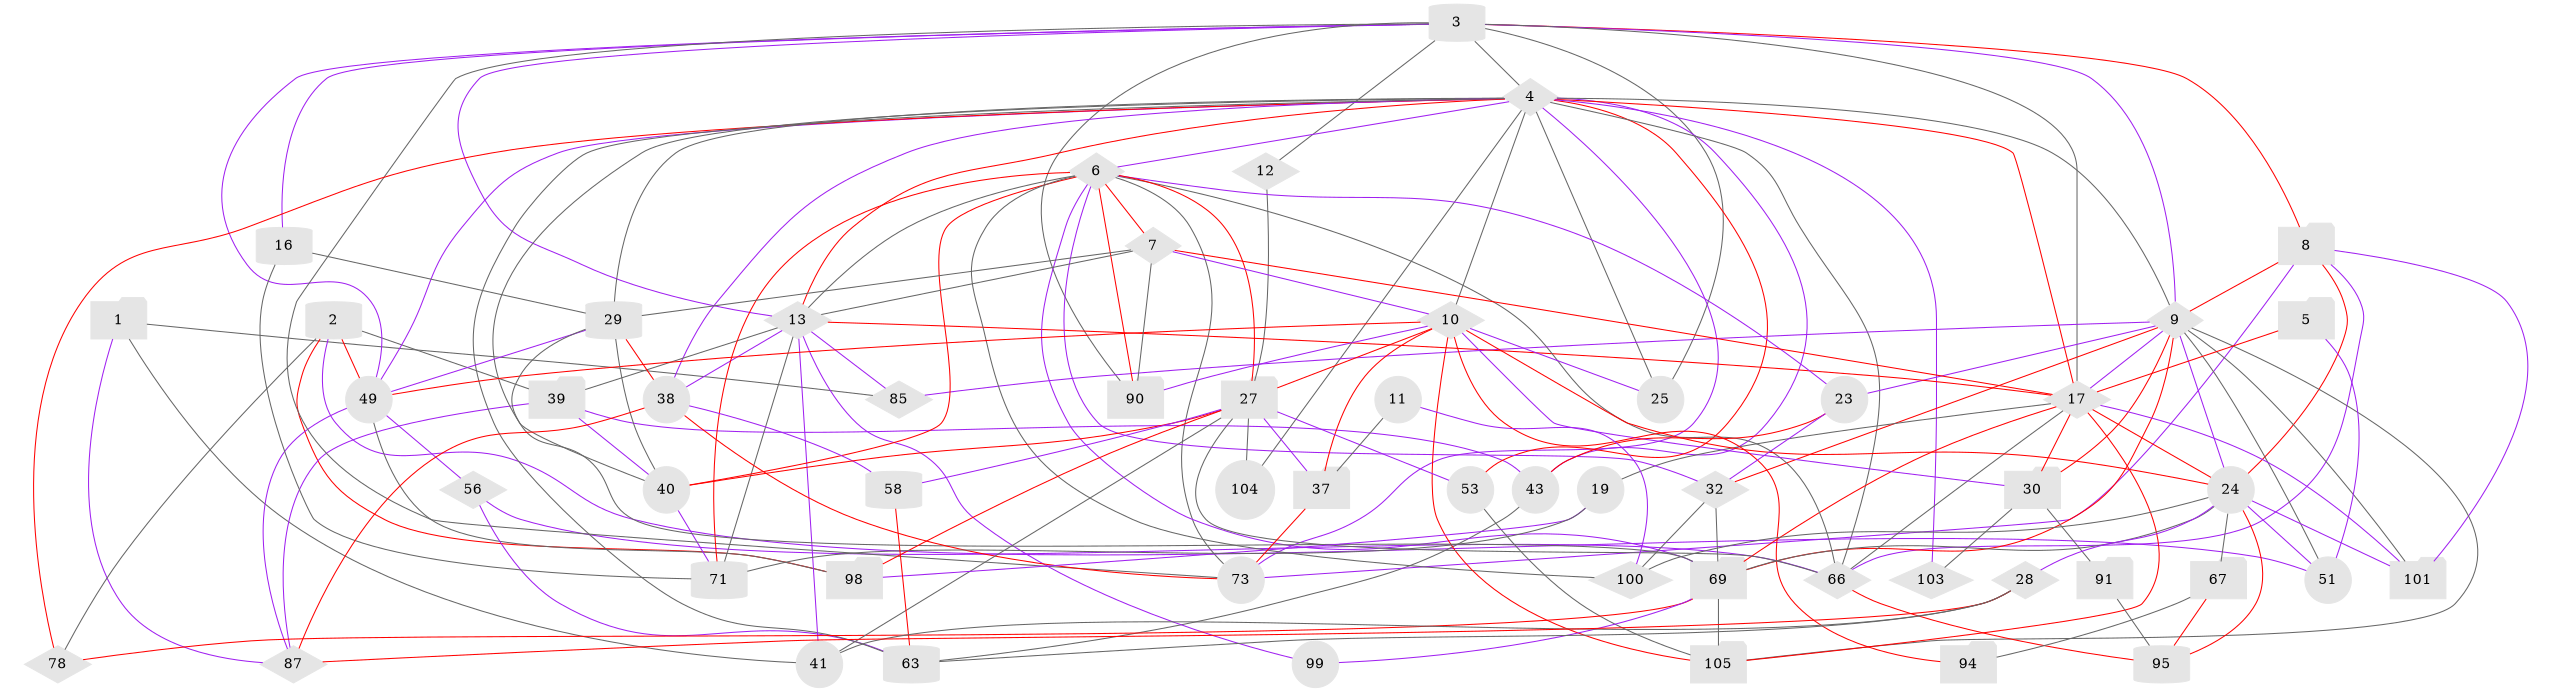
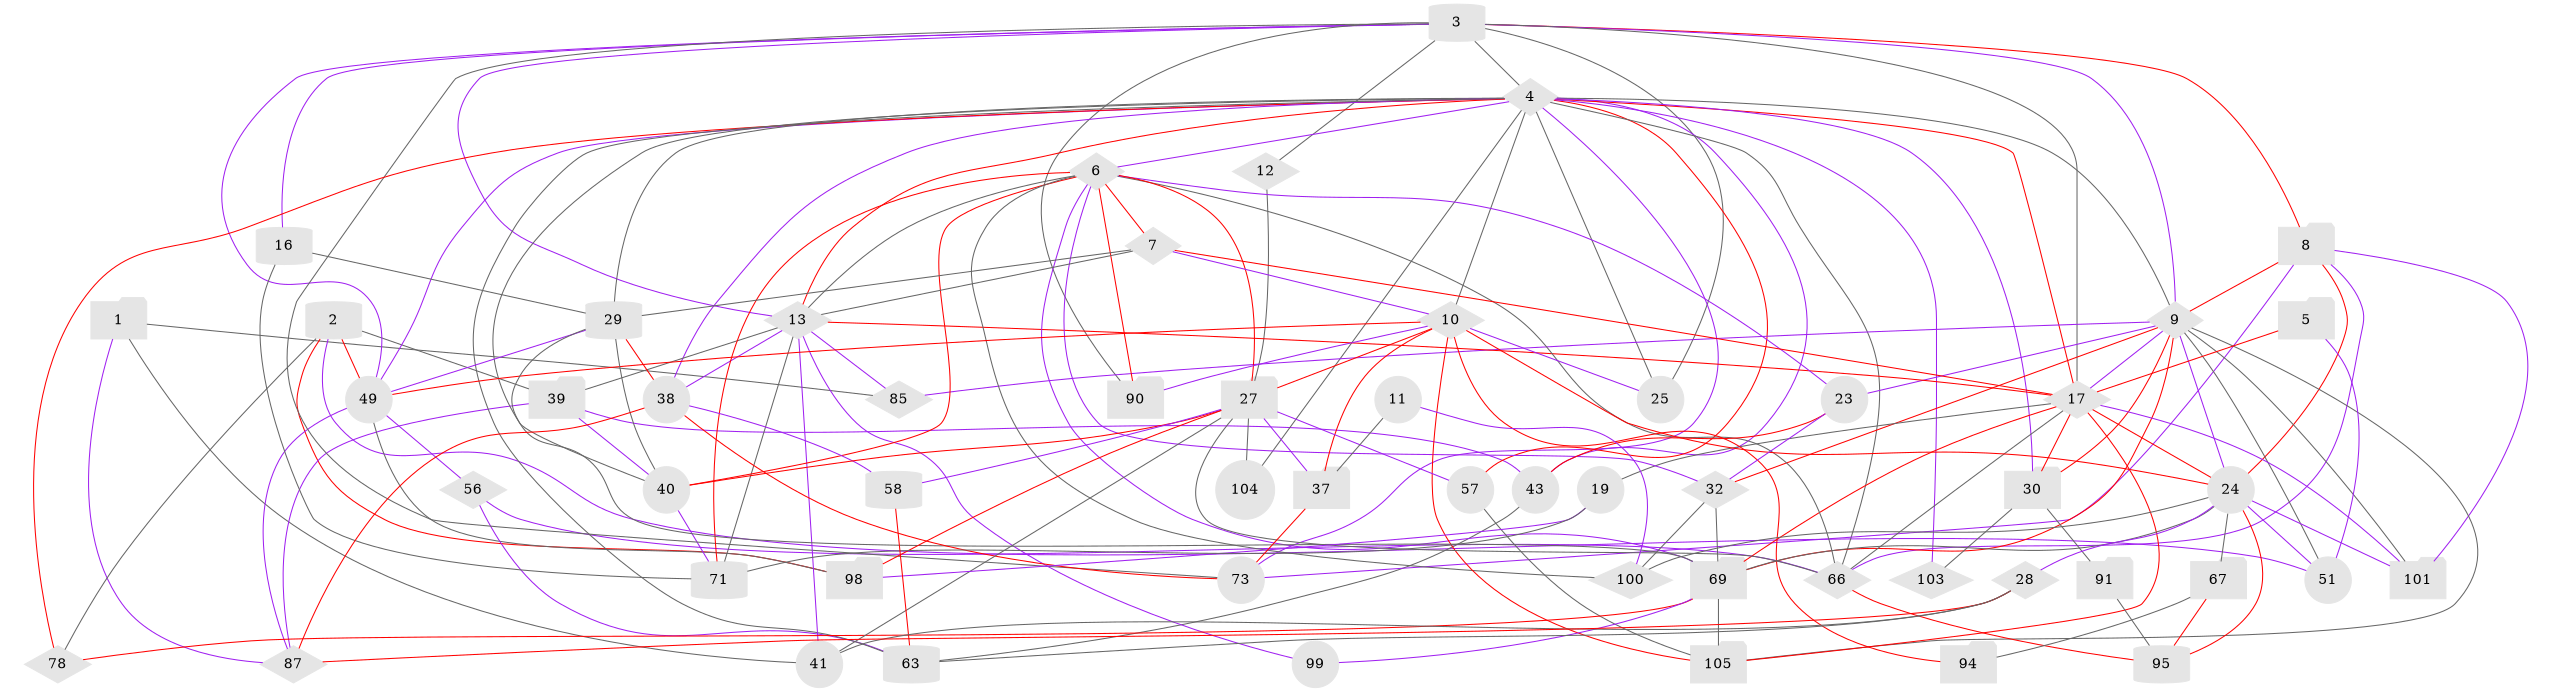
edge "7" -- "90": removed
edge "6" -- "73": removed
edge "10" -- "30": now "4" -- "30"
node "53": label "53" -> "57"
